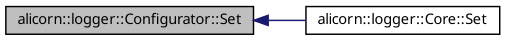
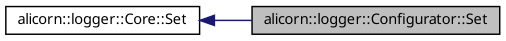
edge "alicorn::logger::Core::Set" -> "alicorn::logger::Configurator::Set": reversed
